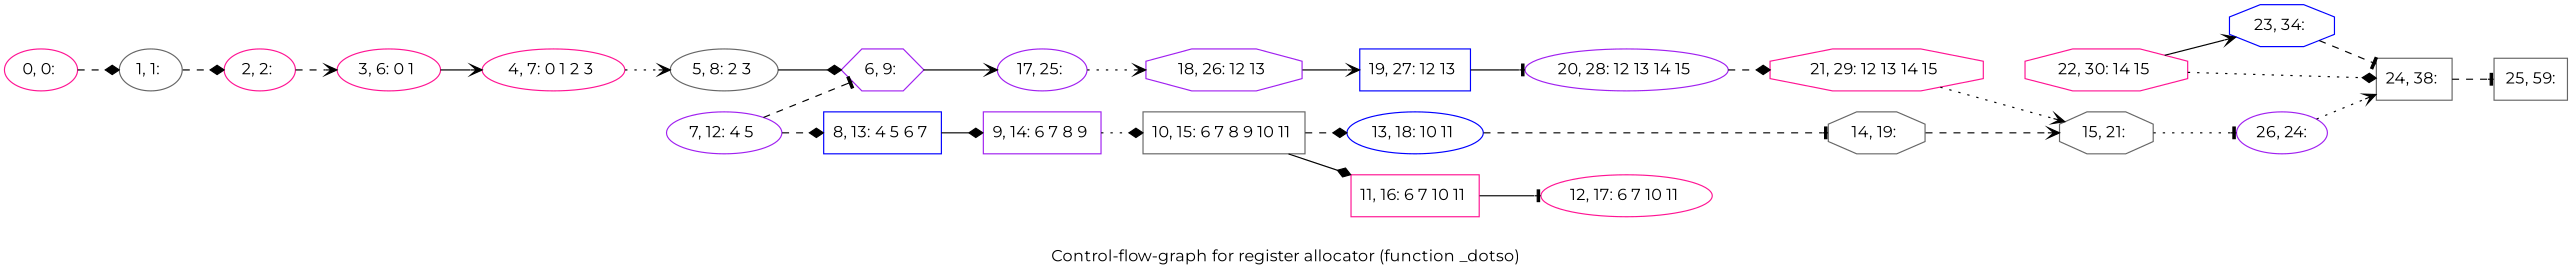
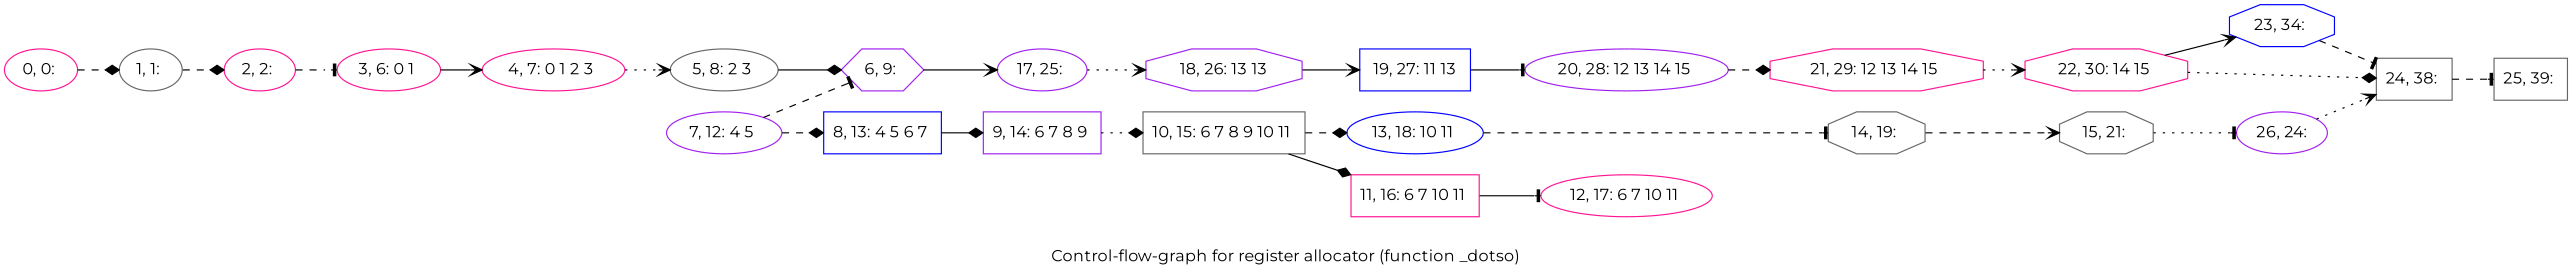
edge "2, 2:" -> "3, 6: 0 1": arrowhead vee -> tee
node "18, 26: 12 13": label "18, 26: 12 13" -> "18, 26: 13 13"
node "19, 27: 12 13": label "19, 27: 12 13" -> "19, 27: 11 13"
node "25, 59:": label "25, 59:" -> "25, 39:"
edge "21, 29: 12 13 14 15" -> "15, 21:": now "21, 29: 12 13 14 15" -> "22, 30: 14 15"
